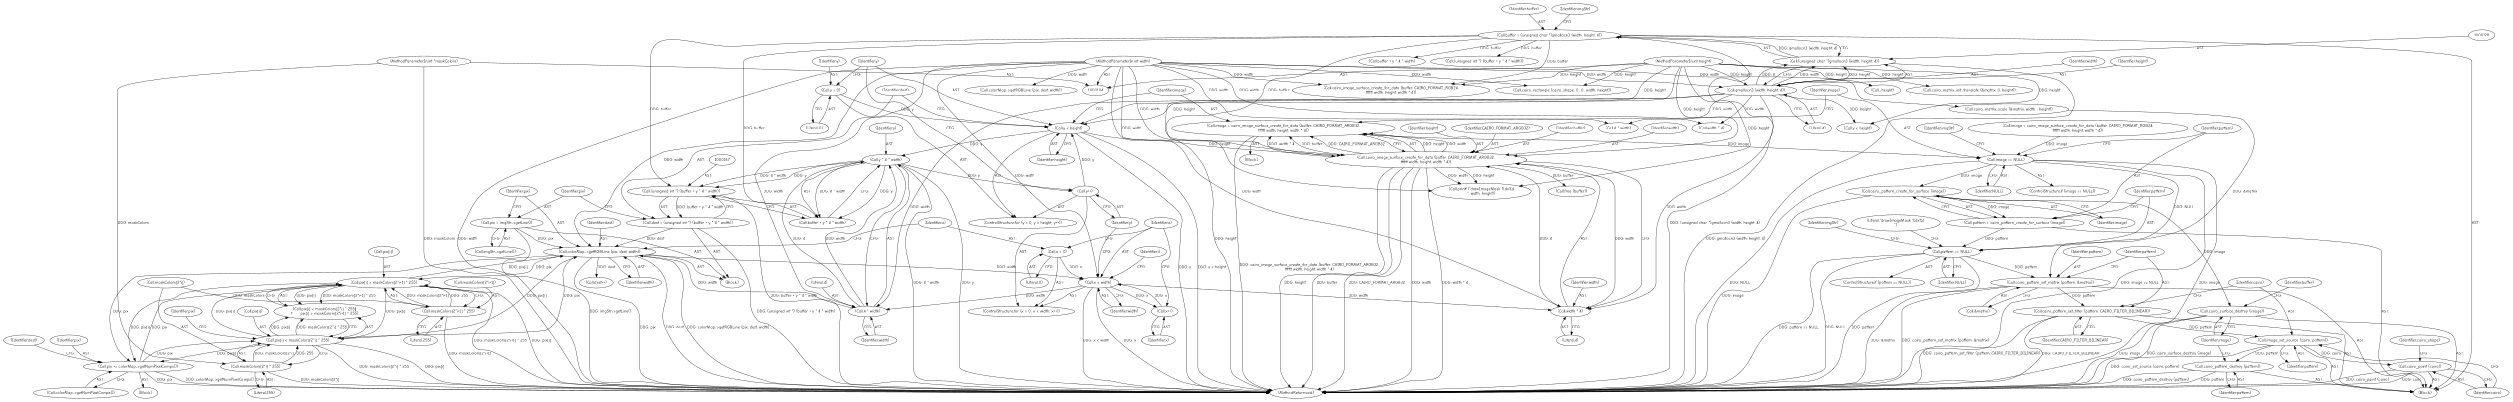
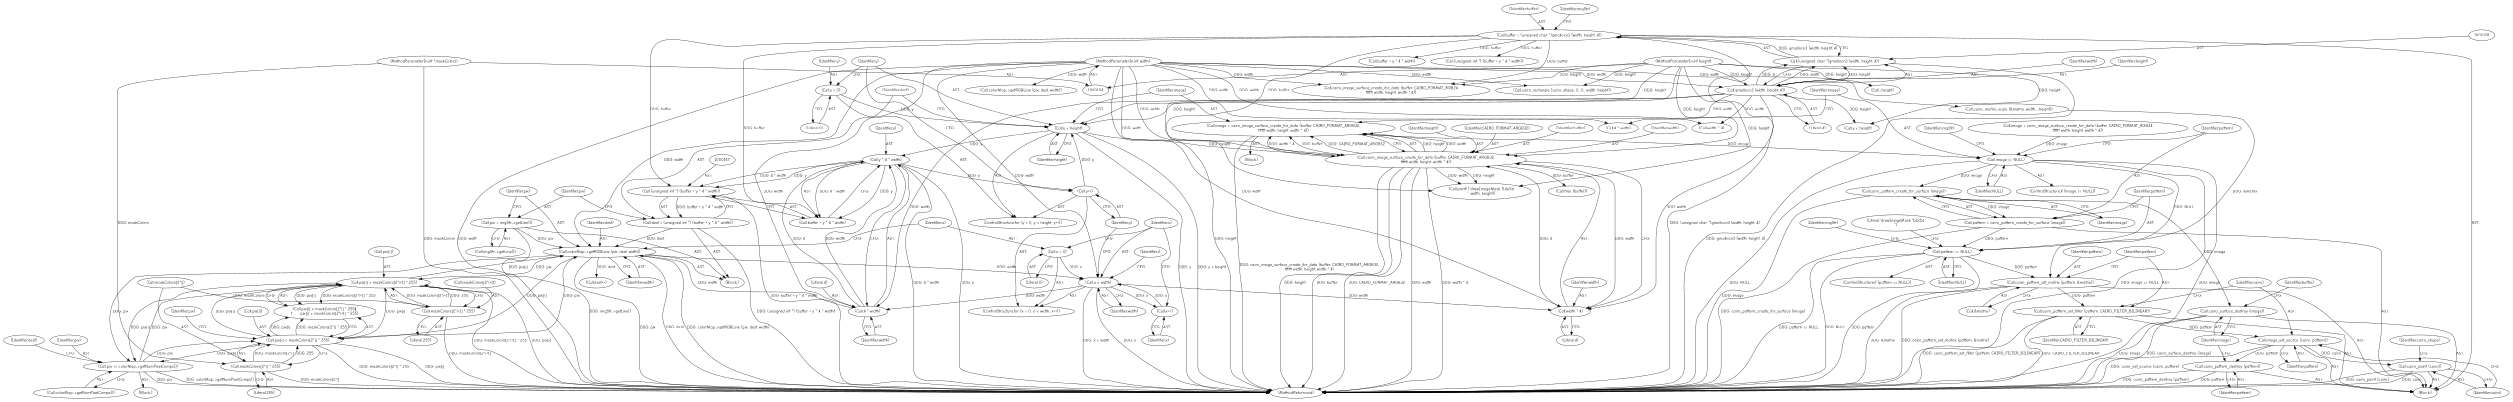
edge "(MethodParameterIn,int width)" -> "1000104": reversed
node "(Call,cairo_matrix_init_translate (&matrix, 0, height))": removed
edge "(Call,pattern = cairo_pattern_create_for_surface (image))" -> "(MethodReturn,void)": added, label "DDG: cairo_pattern_create_for_surface (image)"
